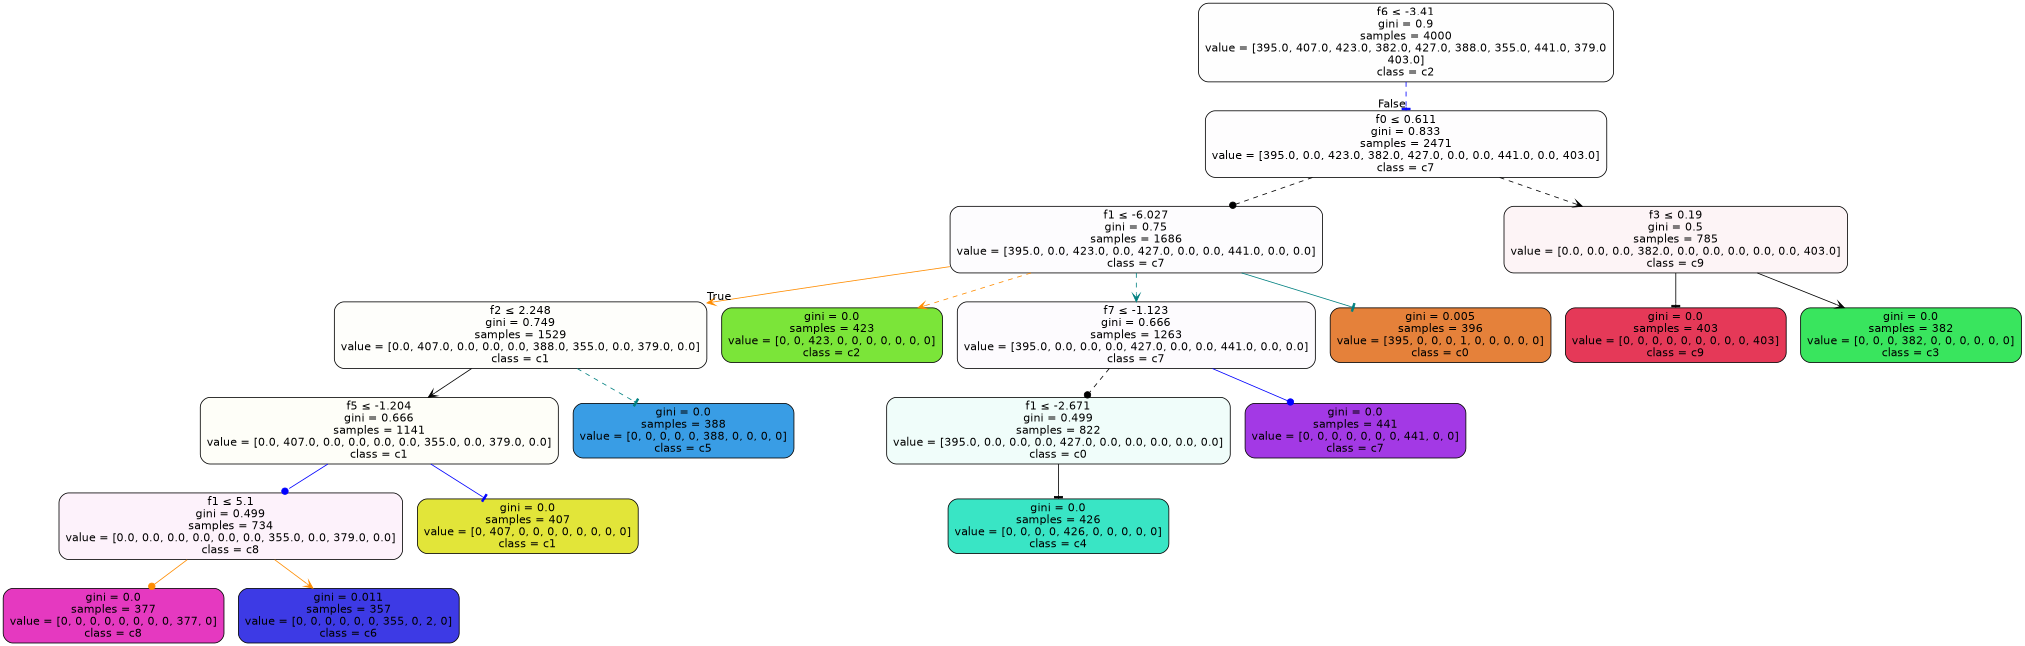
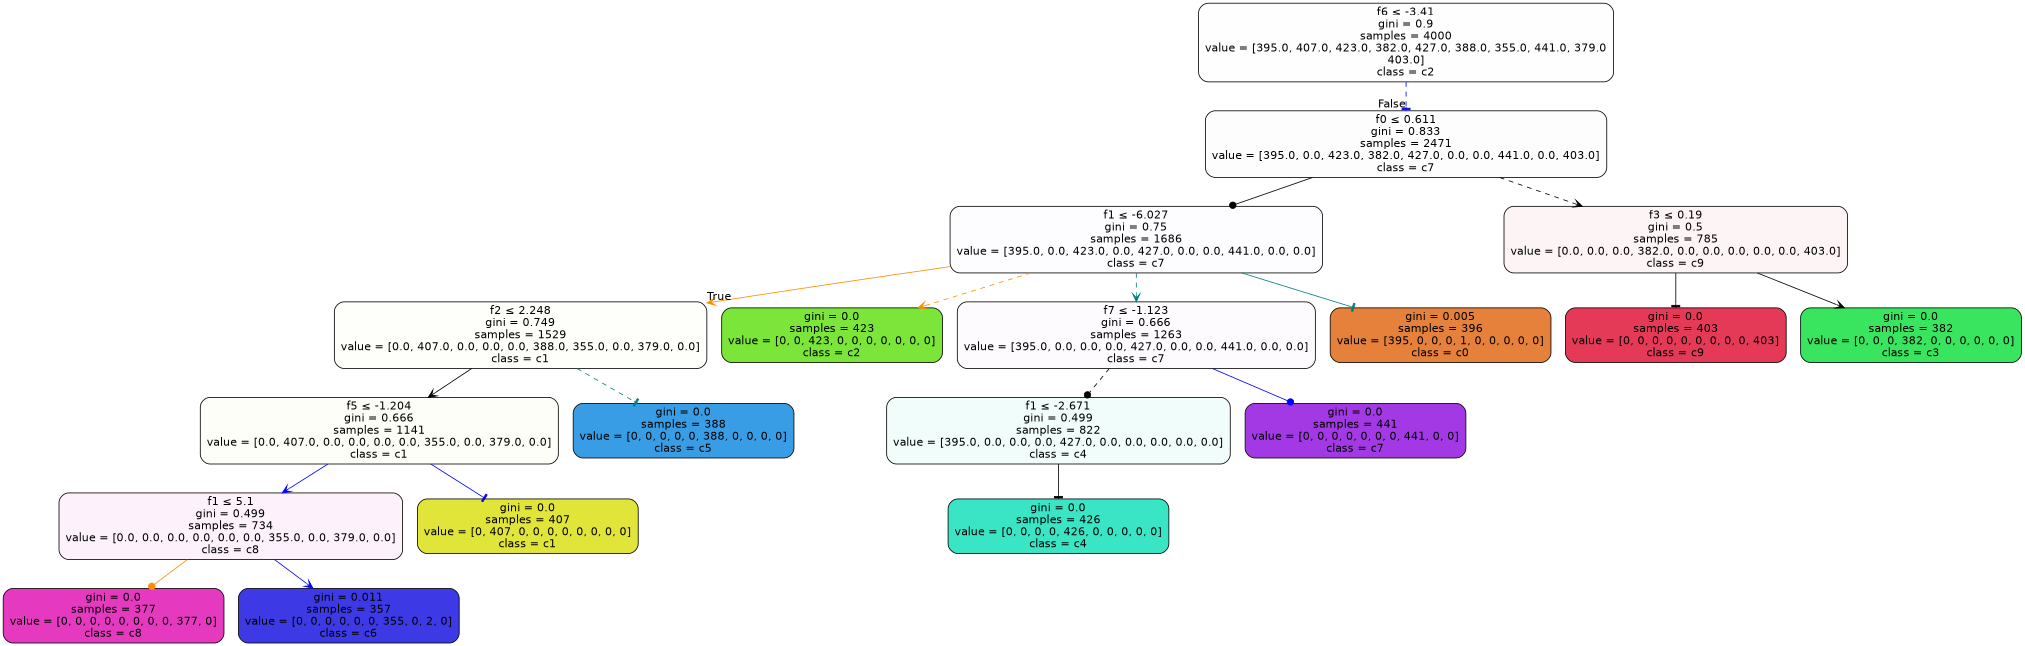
edge "f0 ≤ 0.611" -> "f1 ≤ -6.027": style dashed -> solid
node "f1 ≤ -2.671": text "class = c0" -> "class = c4"
edge "f5 ≤ -1.204" -> "f1 ≤ 5.1": arrowhead dot -> vee
edge "f1 ≤ 5.1" -> "gini = 0.011": color darkorange -> blue
